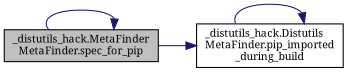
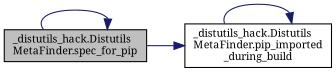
node "_distutils_hack.MetaFinder MetaFinder.spec_for_pip": label "_distutils_hack.MetaFinder MetaFinder.spec_for_pip" -> "_distutils_hack.Distutils MetaFinder.spec_for_pip"
